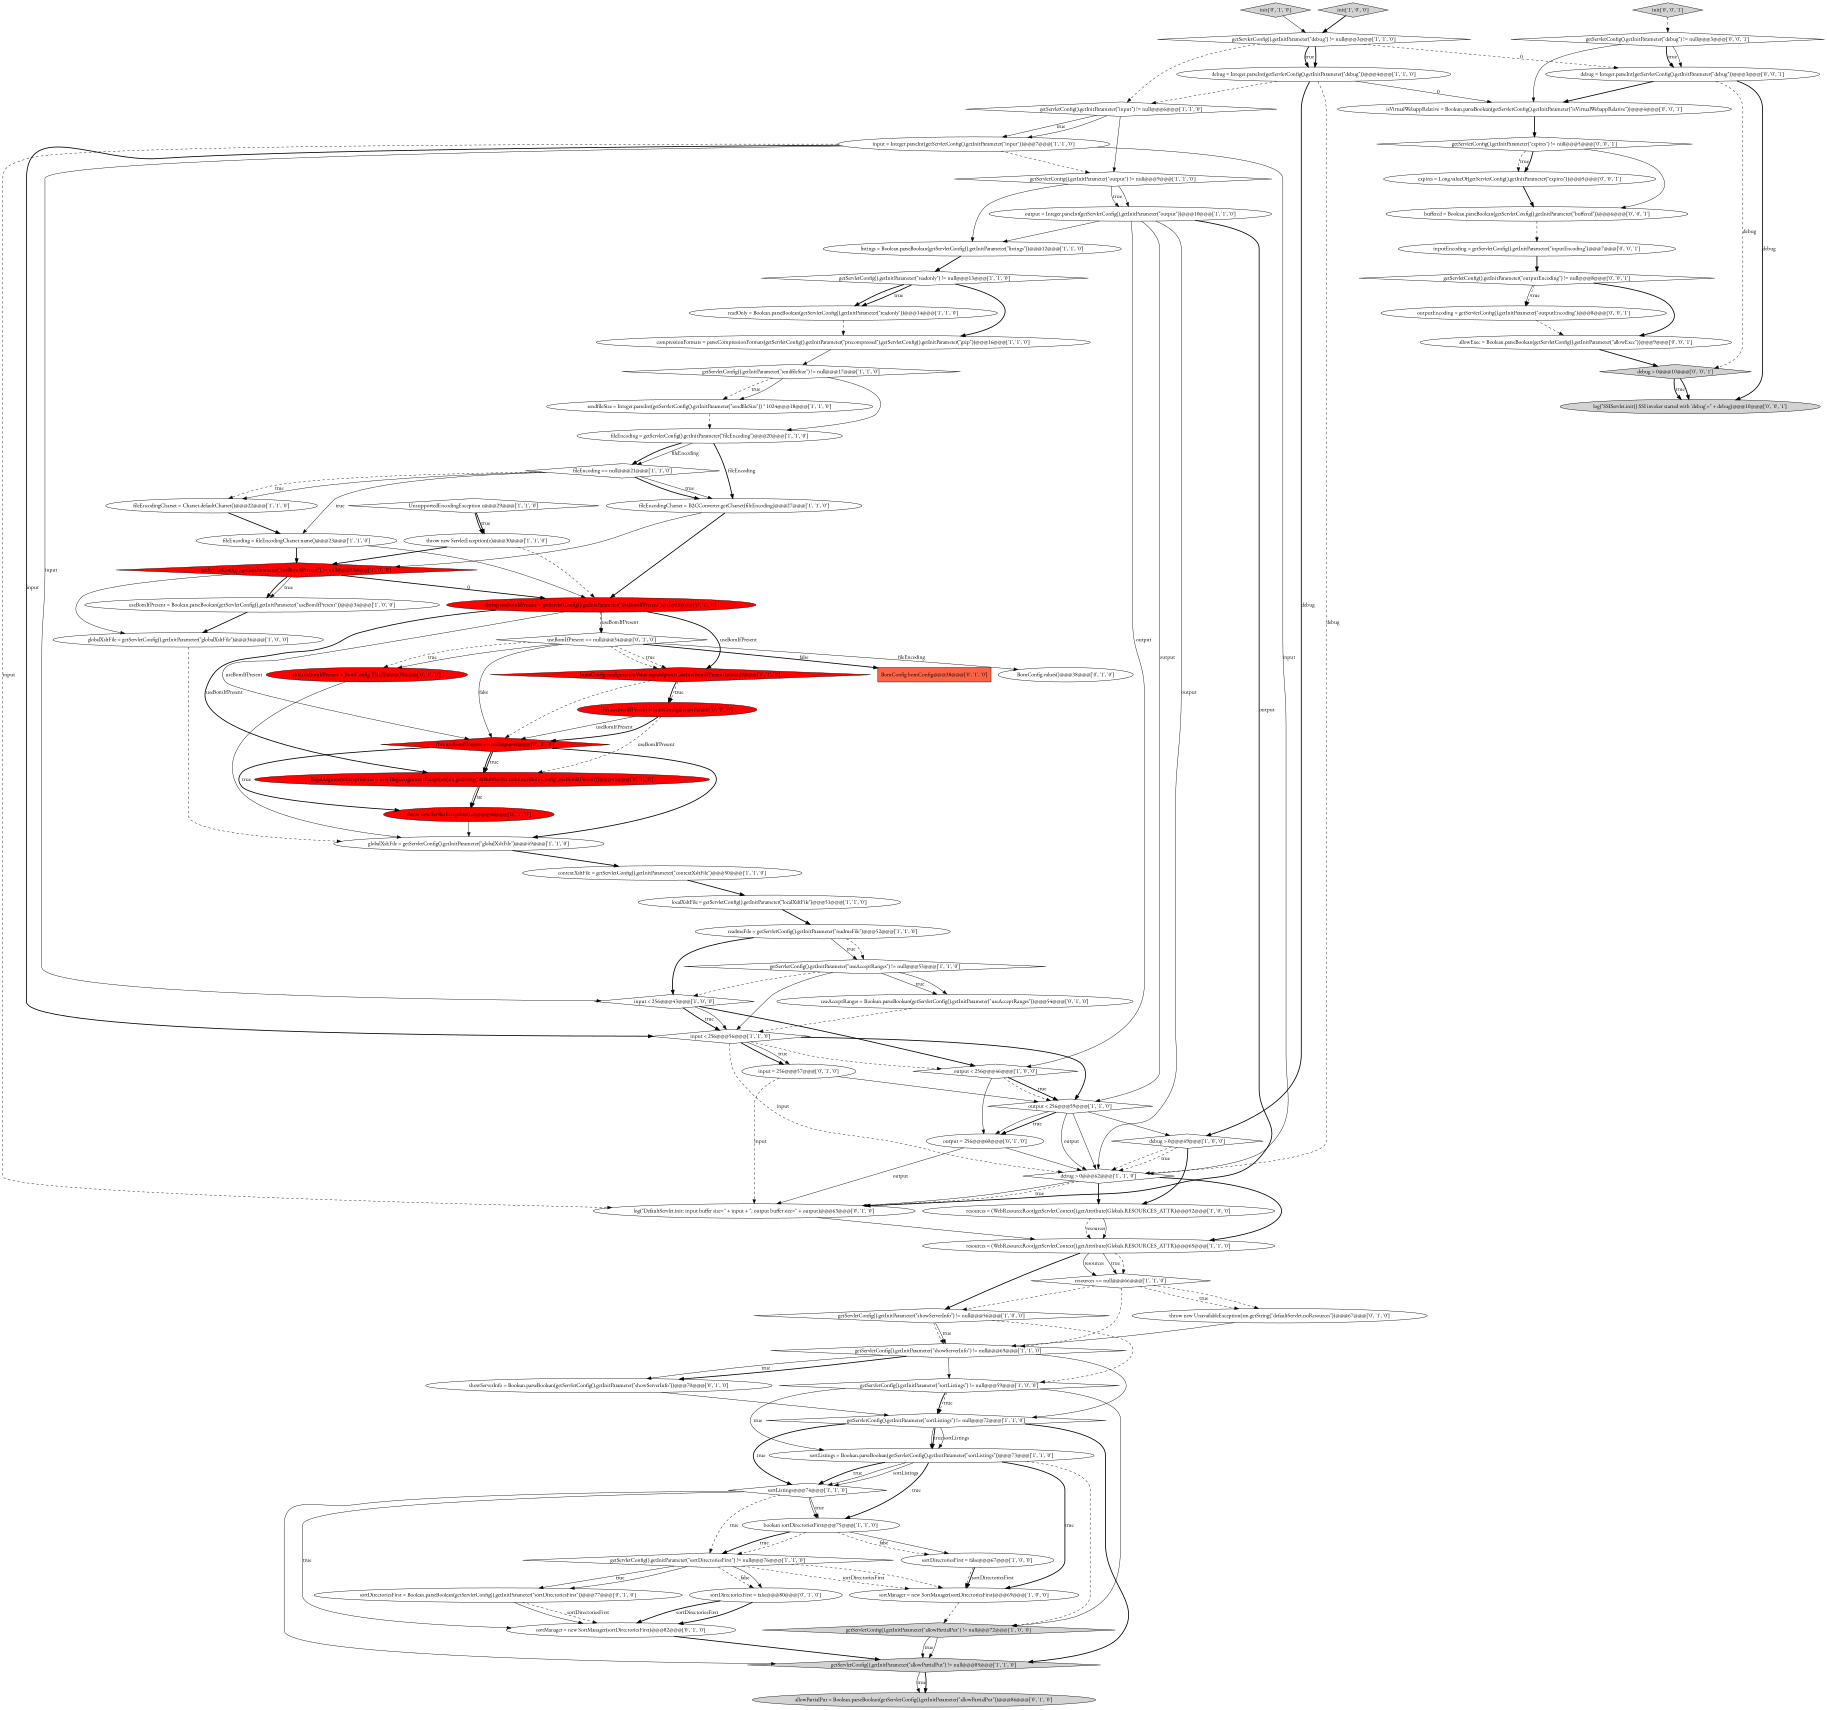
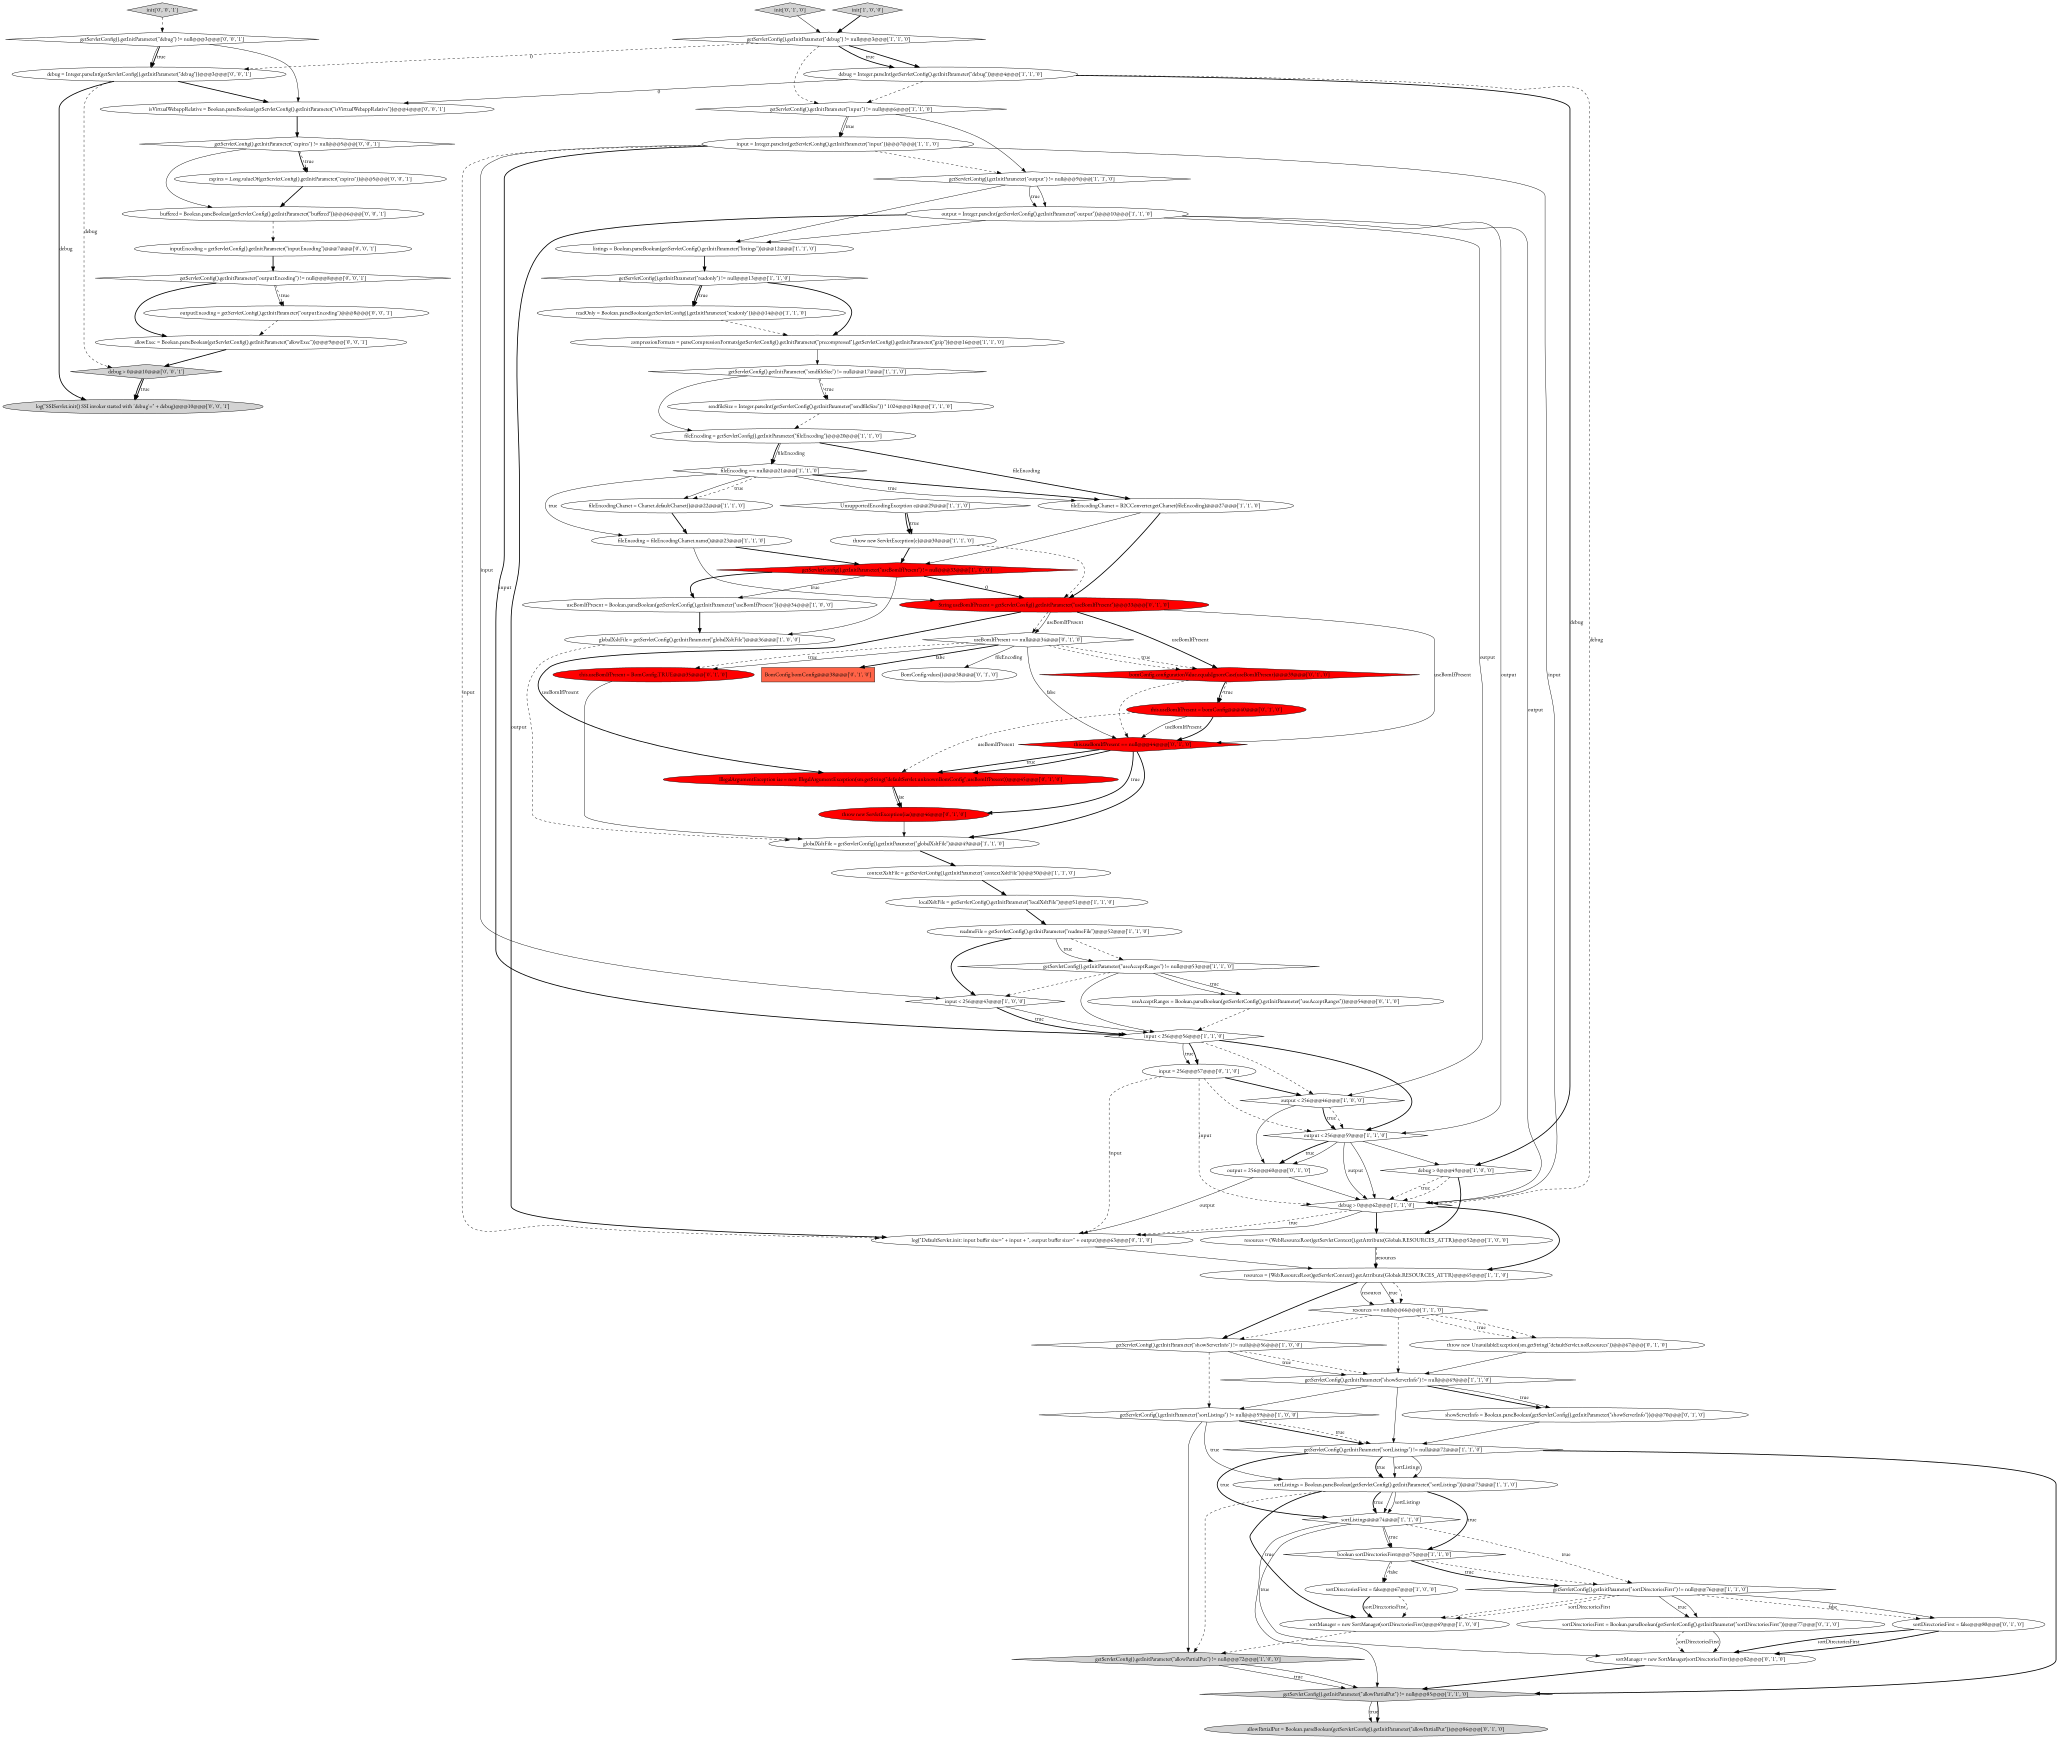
edge "input < 256@@@43@@@['1', '0', '0']" -> "output < 256@@@46@@@['1', '0', '0']": now "input = 256@@@57@@@['0', '1', '0']" -> "output < 256@@@46@@@['1', '0', '0']"
edge "input = 256@@@57@@@['0', '1', '0']" -> "output < 256@@@59@@@['1', '1', '0']": style solid -> dashed
edge "input < 256@@@56@@@['1', '1', '0']" -> "debug > 0@@@62@@@['1', '1', '0']": now "input = 256@@@57@@@['0', '1', '0']" -> "debug > 0@@@62@@@['1', '1', '0']"
node "boolean sortDirectoriesFirst@@@75@@@['1', '1', '0']": shape ellipse -> diamond
